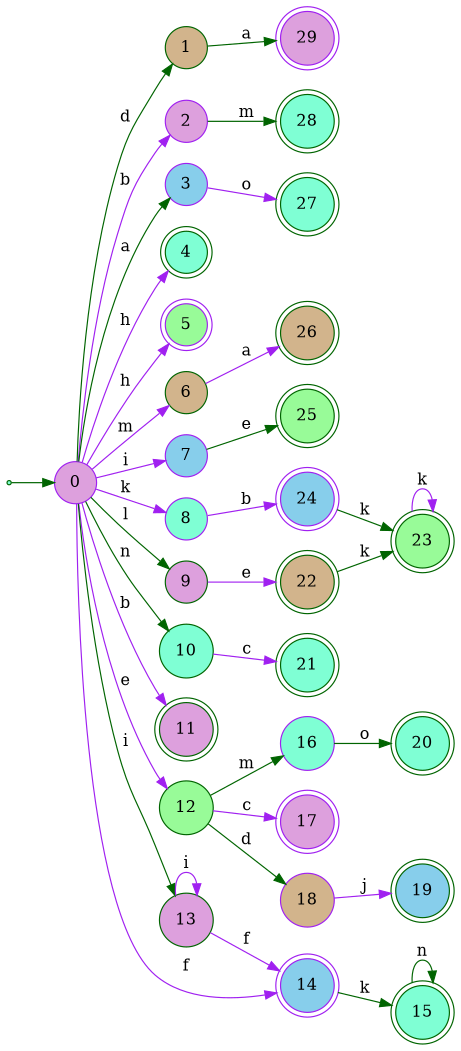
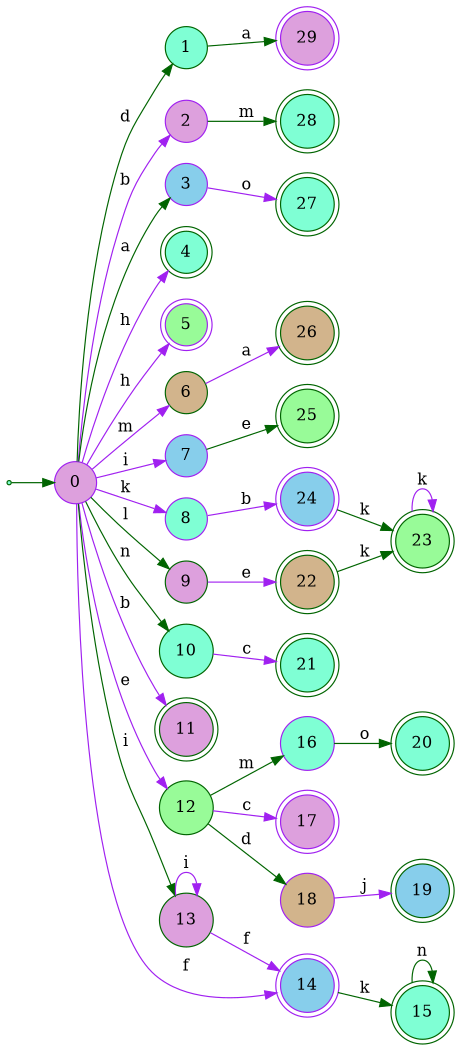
node "1": fillcolor tan -> aquamarine
